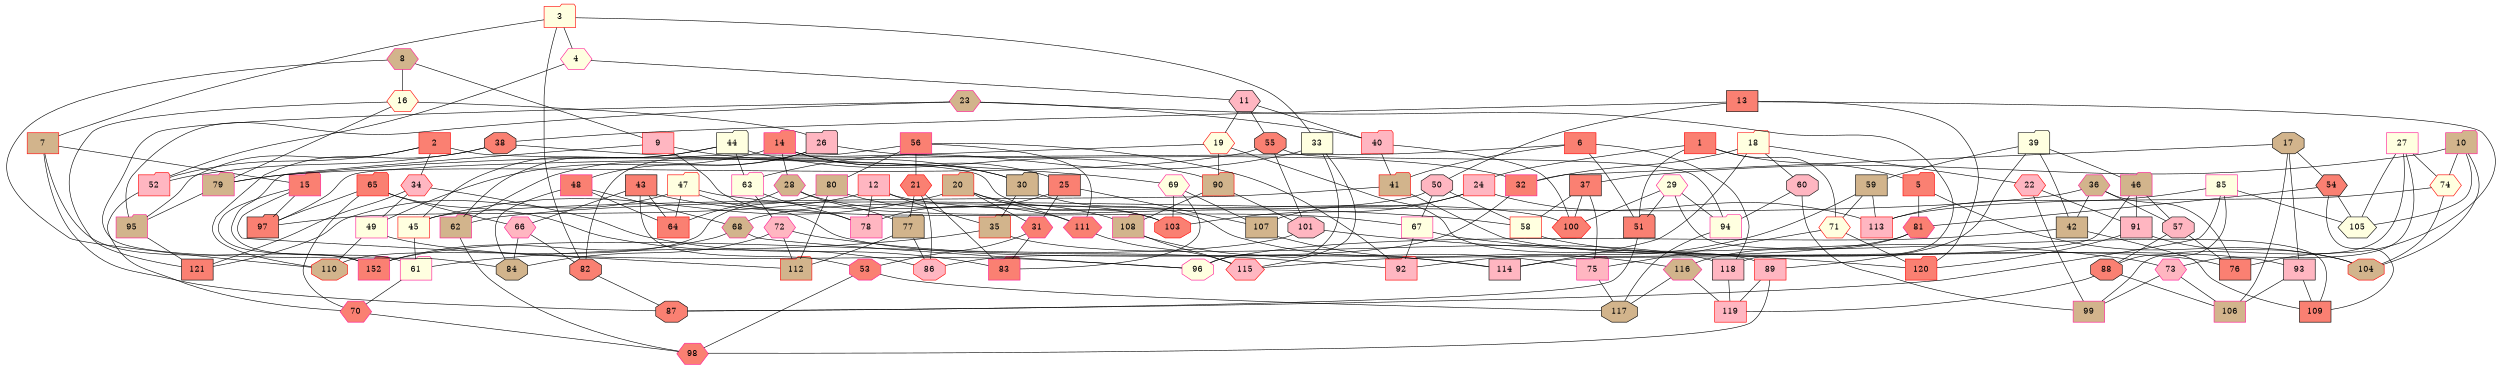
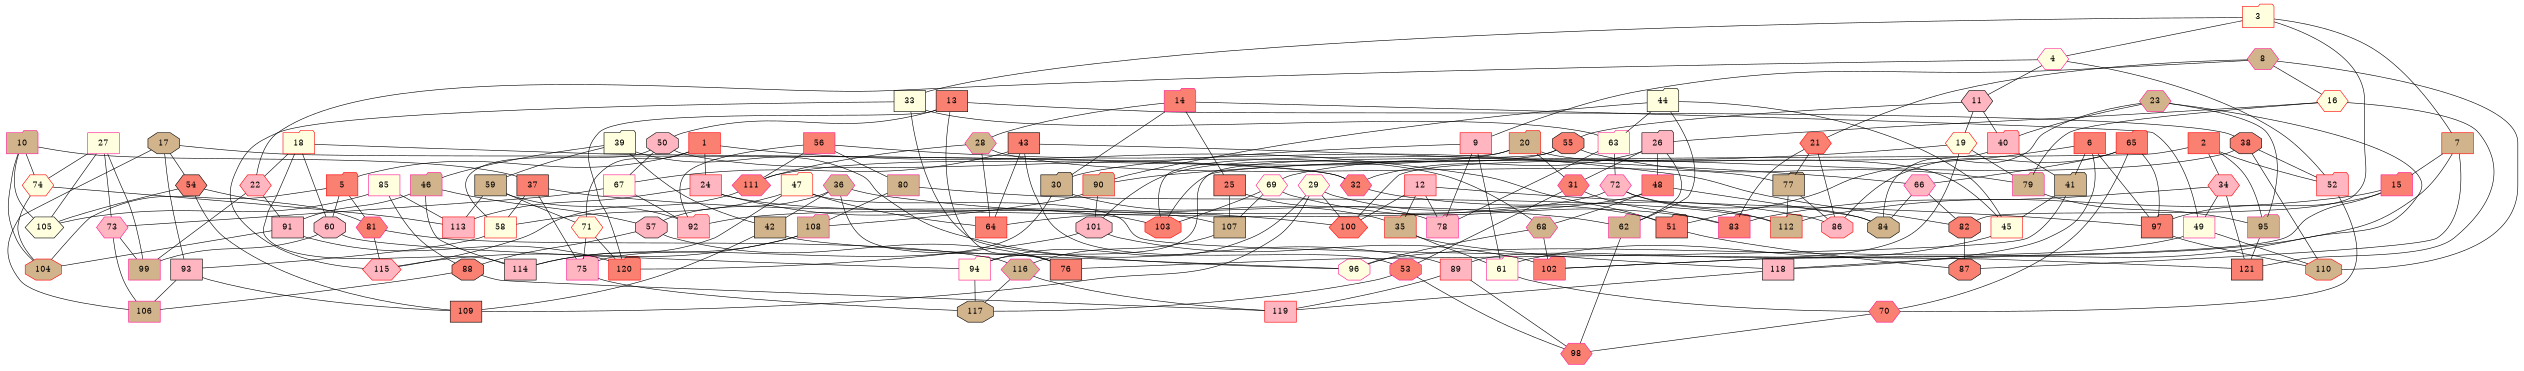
edge "4" -- "22": added
edge "56" -- "21": now "8" -- "21"
node "41": color red -> black
node "32": shape box -> hexagon
edge "5" -- "60": added
edge "25" -- "31": now "26" -- "31"
edge "80" -- "110": now "97" -- "110"
node "152": label "152" -> "102"
edge "85" -- "87": removed
